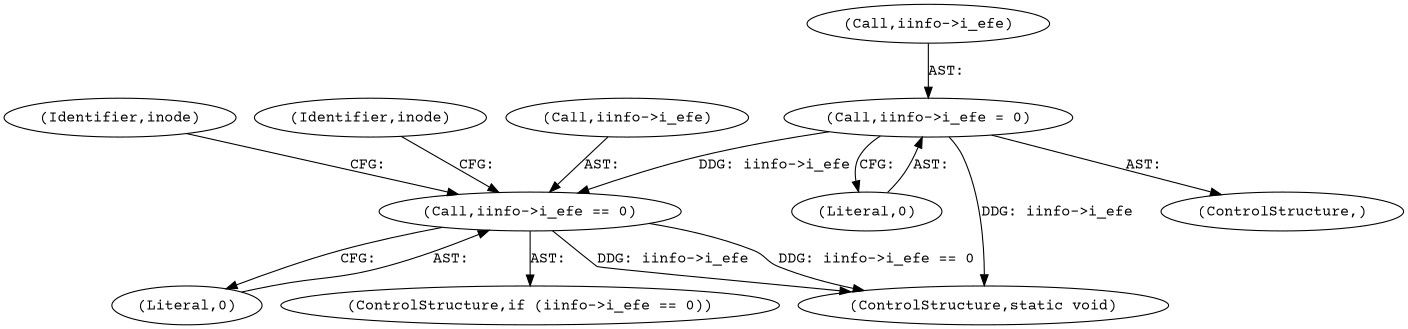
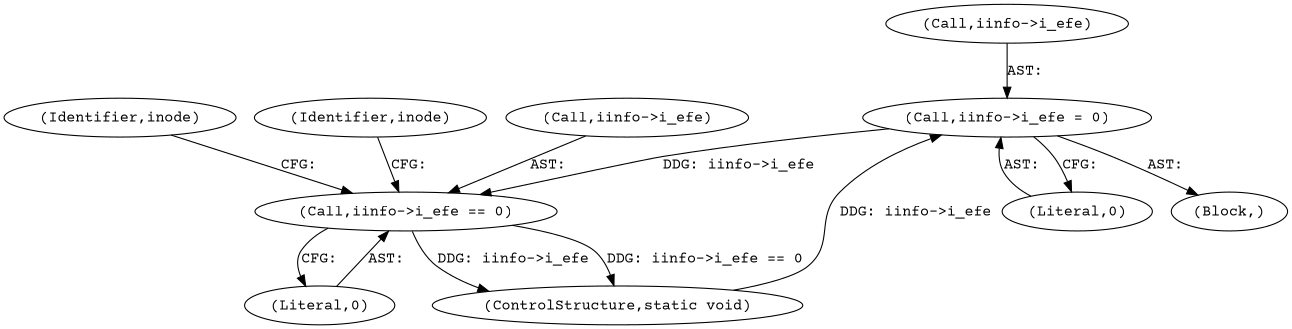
edge "(Call,iinfo->i_efe = 0)" -> "(ControlStructure,static void)": reversed
node "(ControlStructure,)": label "(ControlStructure,)" -> "(Block,)"
node "(ControlStructure,if (iinfo->i_efe == 0))": removed
